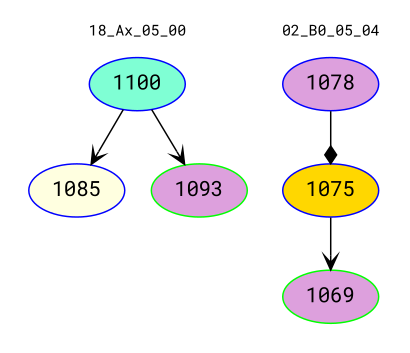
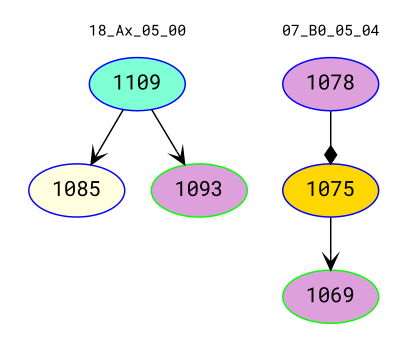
cluster "02_B0_05_04": label "02_B0_05_04" -> "07_B0_05_04"
node "1100": label "1100" -> "1109"
